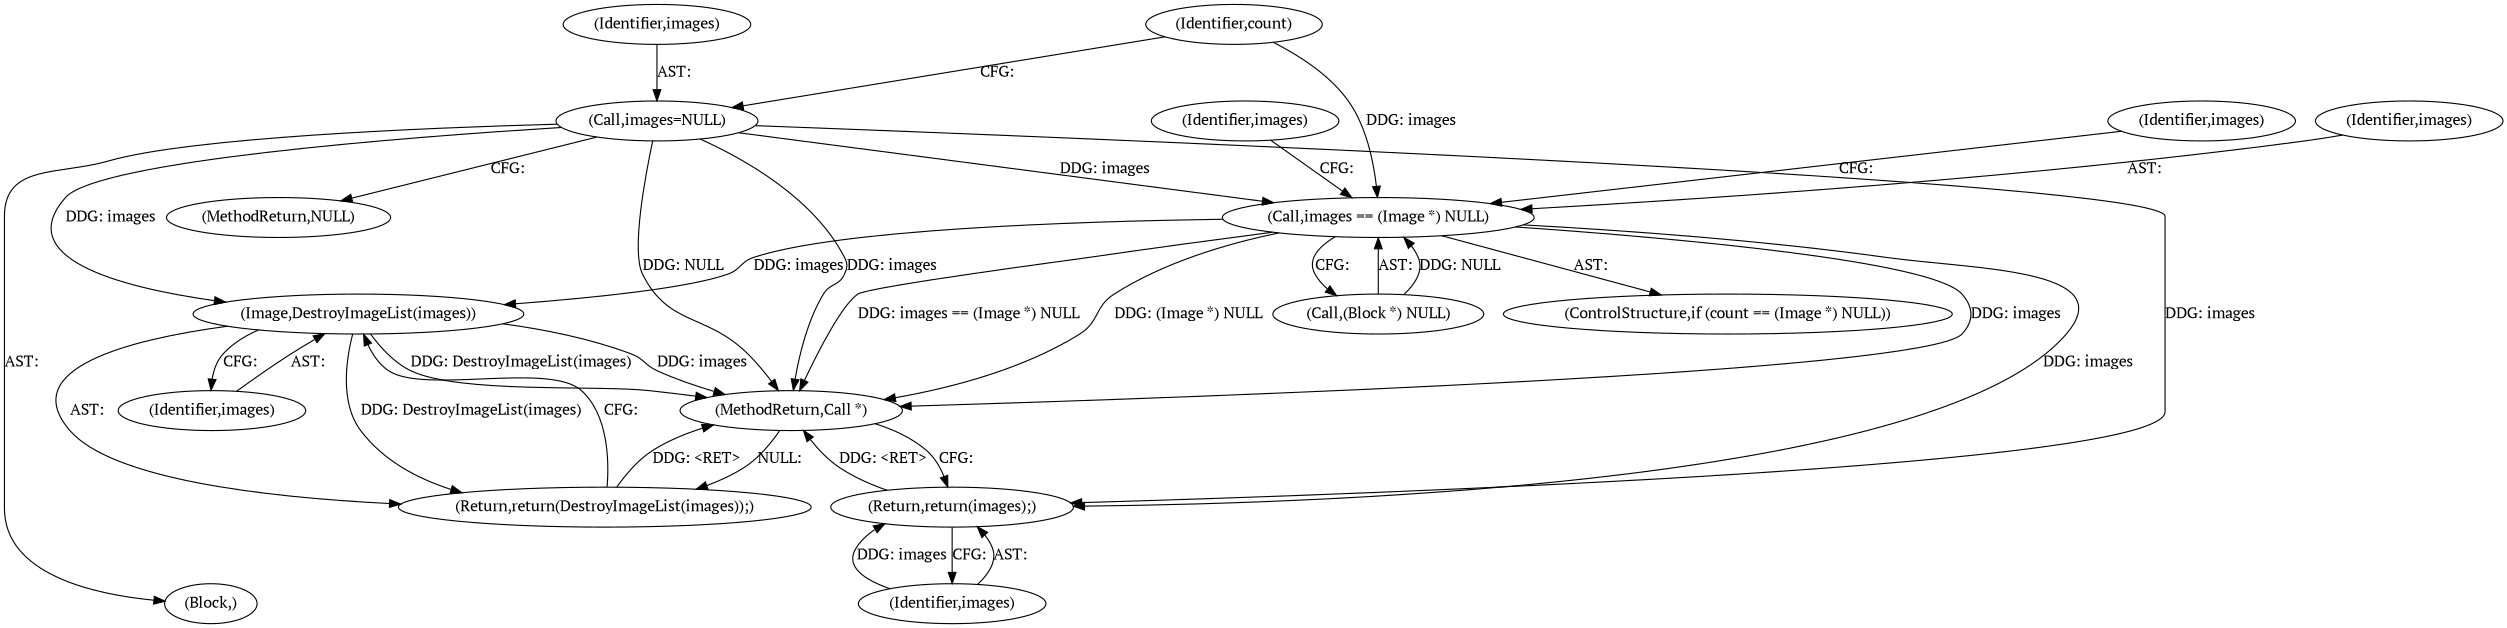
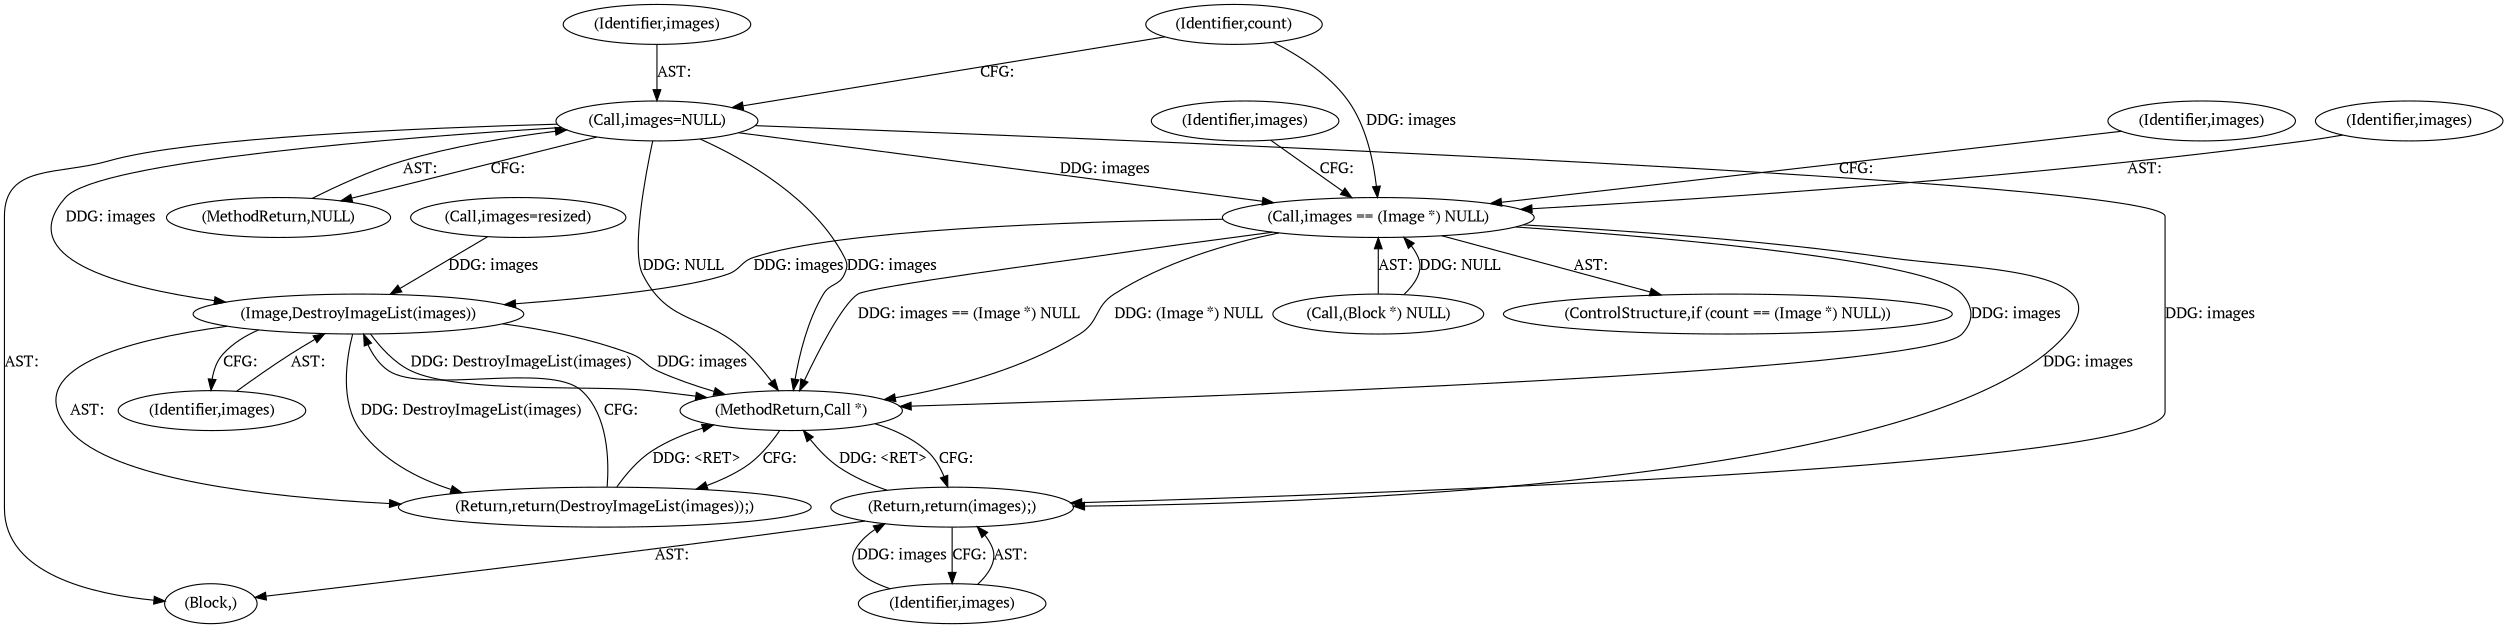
edge "(MethodReturn,NULL)" -> "(Call,images=NULL)": added, label "AST:"
node "(Call,images=resized)": added
edge "(Call,images == (Image *) NULL)" -> "(Call,(Block *) NULL)": removed, label "CFG:"
edge "(MethodReturn,Call *)" -> "(Return,return(DestroyImageList(images));)": label "NULL: " -> "CFG: "
edge "(Return,return(images);)" -> "(Block,)": added, label "AST:"
